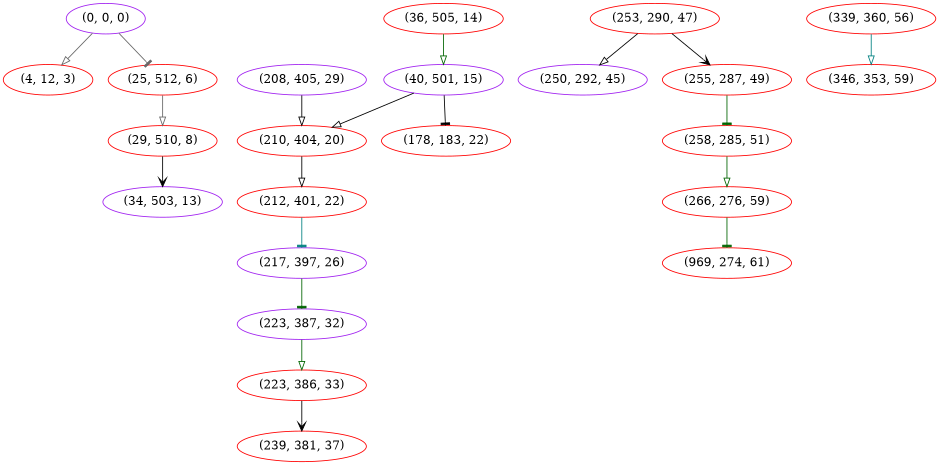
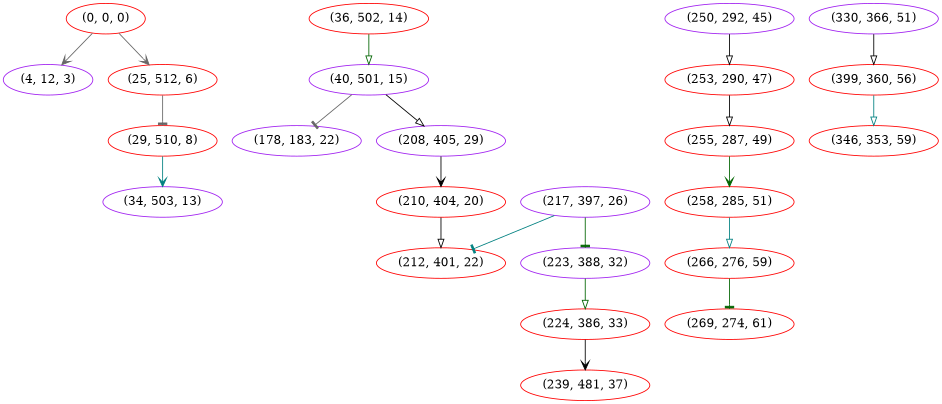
node "(0, 0, 0)": color purple -> red
node "(36, 505, 14)": label "(36, 505, 14)" -> "(36, 502, 14)"
node "(339, 360, 56)": label "(339, 360, 56)" -> "(399, 360, 56)"
node "(330, 366, 51)": added
edge "(0, 0, 0)" -> "(4, 12, 3)": arrowhead onormal -> vee
edge "(253, 290, 47)" -> "(250, 292, 45)": reversed
edge "(253, 290, 47)" -> "(255, 287, 49)": arrowhead vee -> onormal
edge "(0, 0, 0)" -> "(25, 512, 6)": arrowhead tee -> vee
node "(4, 12, 3)": color red -> purple
edge "(25, 512, 6)" -> "(29, 510, 8)": arrowhead onormal -> tee
edge "(208, 405, 29)" -> "(210, 404, 20)": arrowhead onormal -> vee
edge "(40, 501, 15)" -> "(178, 183, 22)": color black -> gray40
edge "(255, 287, 49)" -> "(258, 285, 51)": arrowhead tee -> vee
edge "(40, 501, 15)" -> "(210, 404, 20)": now "(40, 501, 15)" -> "(208, 405, 29)"
node "(178, 183, 22)": color red -> purple
edge "(29, 510, 8)" -> "(34, 503, 13)": color black -> teal
edge "(258, 285, 51)" -> "(266, 276, 59)": color darkgreen -> teal
edge "(212, 401, 22)" -> "(217, 397, 26)": reversed
node "(969, 274, 61)": label "(969, 274, 61)" -> "(269, 274, 61)"
node "(223, 387, 32)": label "(223, 387, 32)" -> "(223, 388, 32)"
node "(223, 386, 33)": label "(223, 386, 33)" -> "(224, 386, 33)"
node "(239, 381, 37)": label "(239, 381, 37)" -> "(239, 481, 37)"
